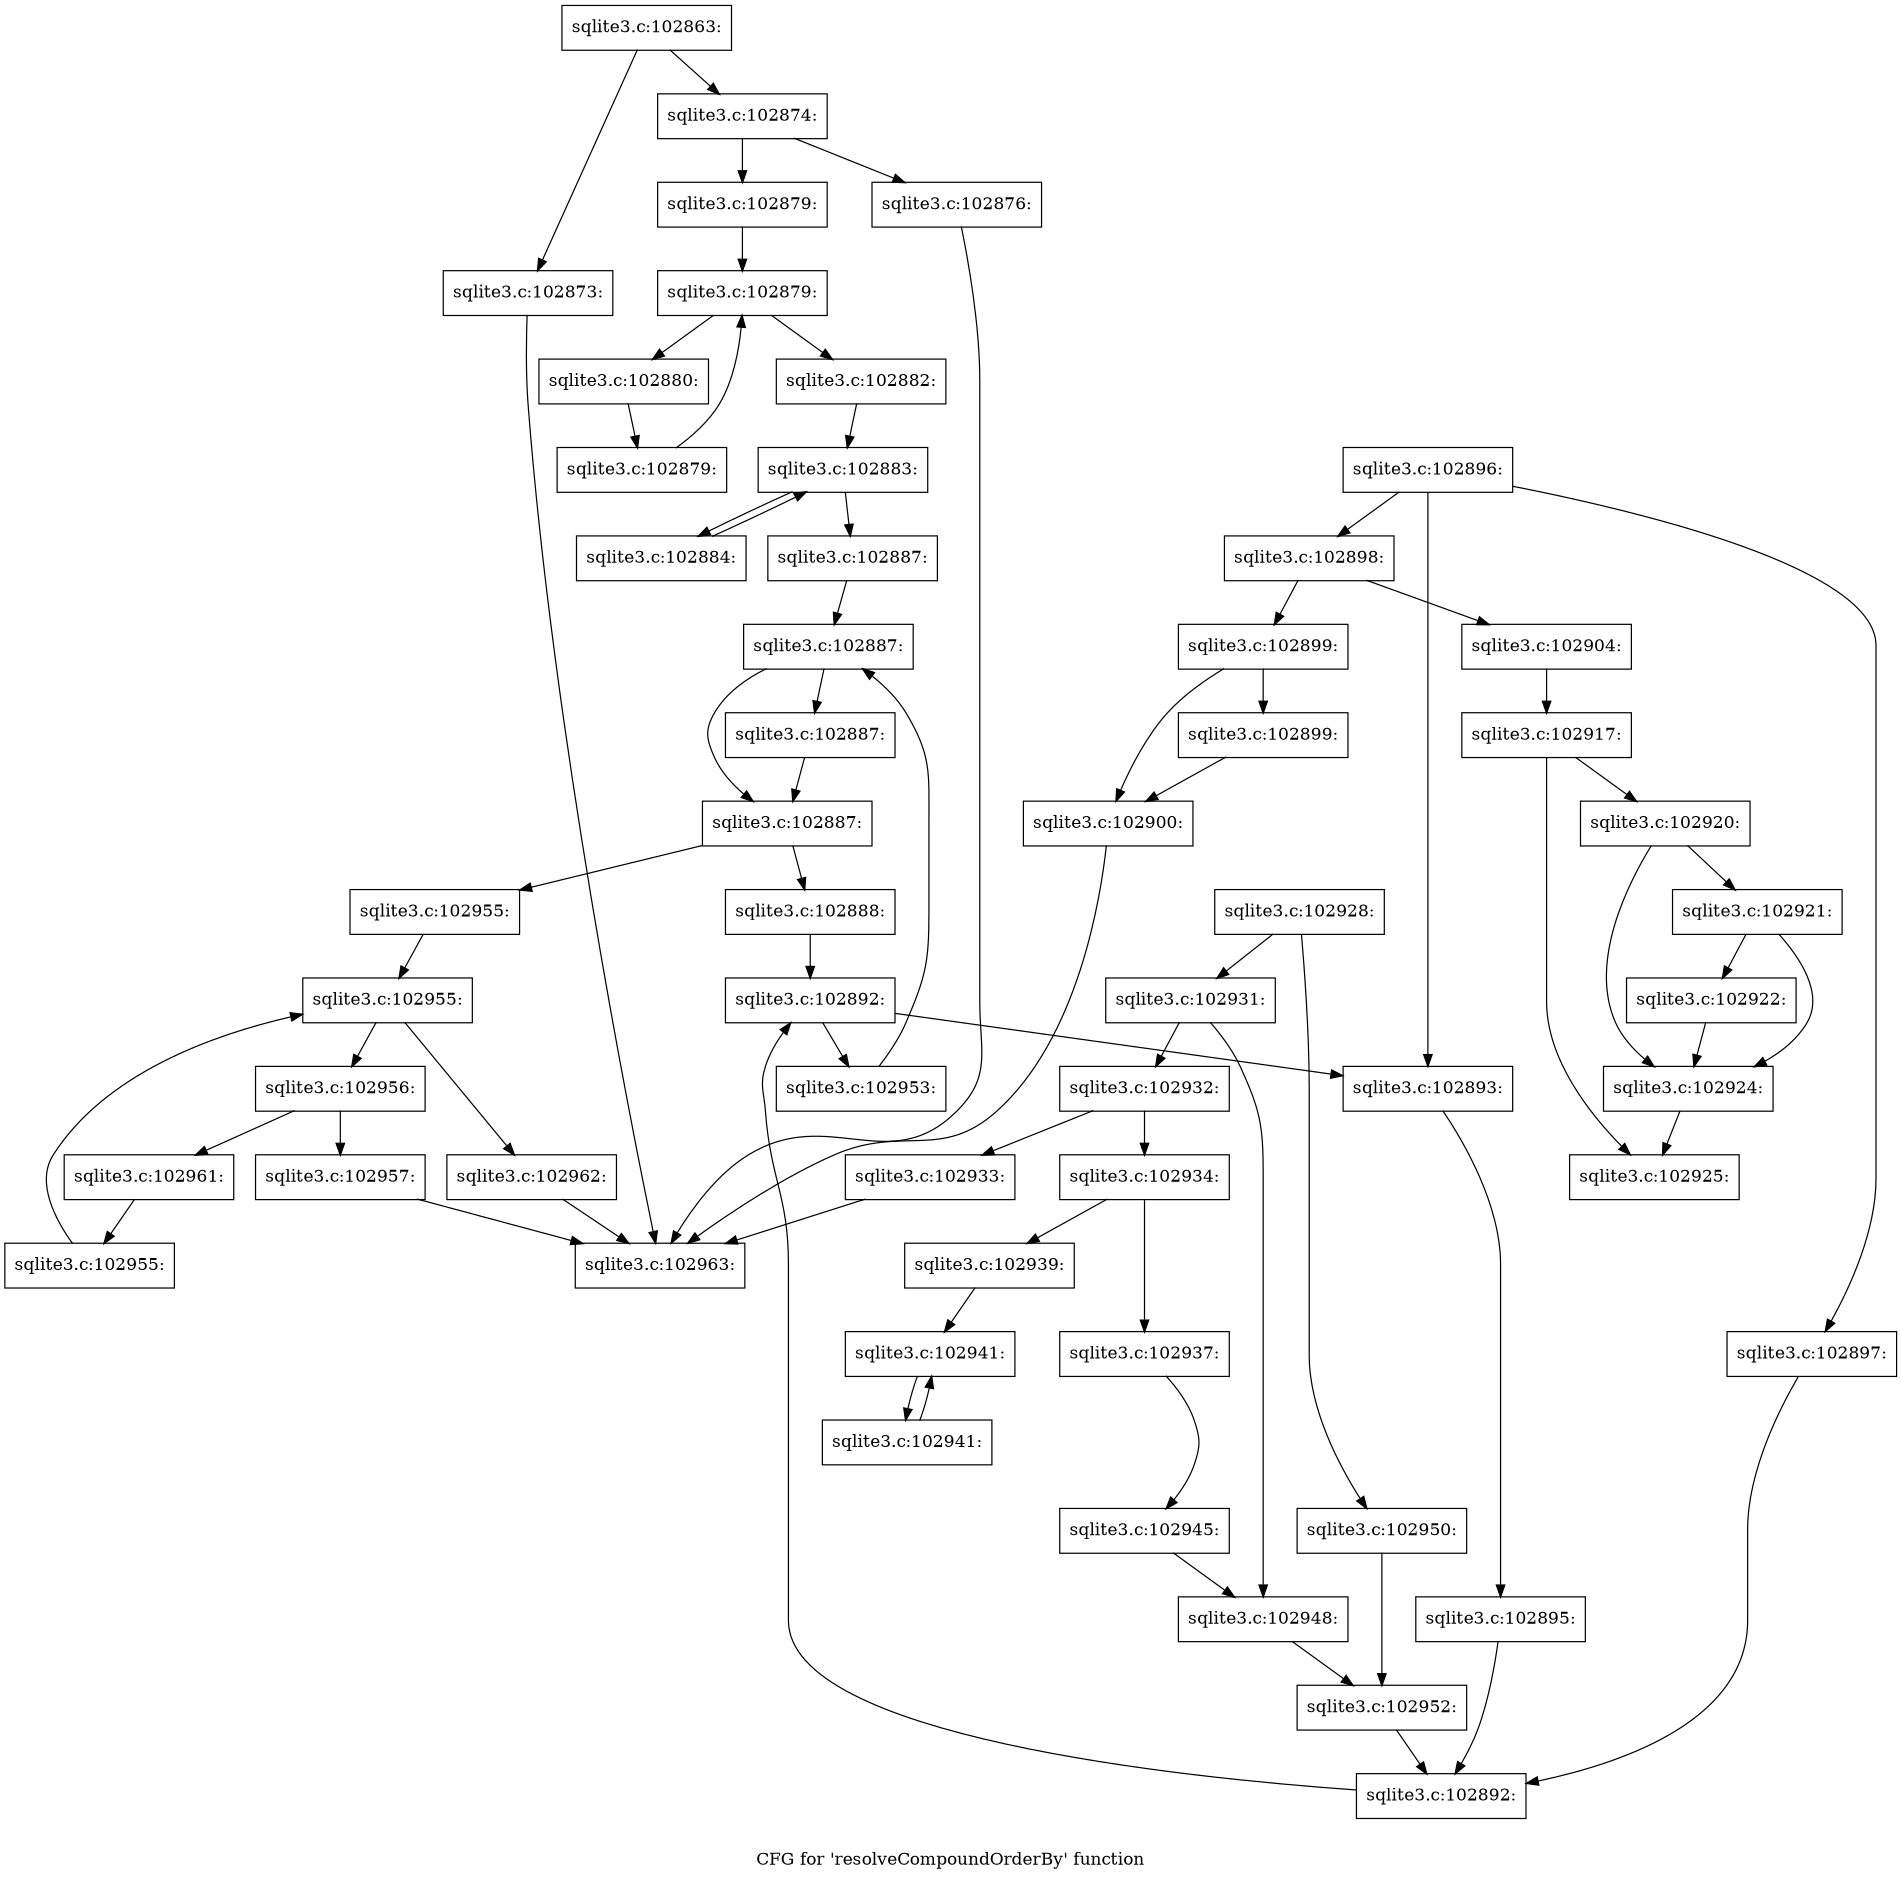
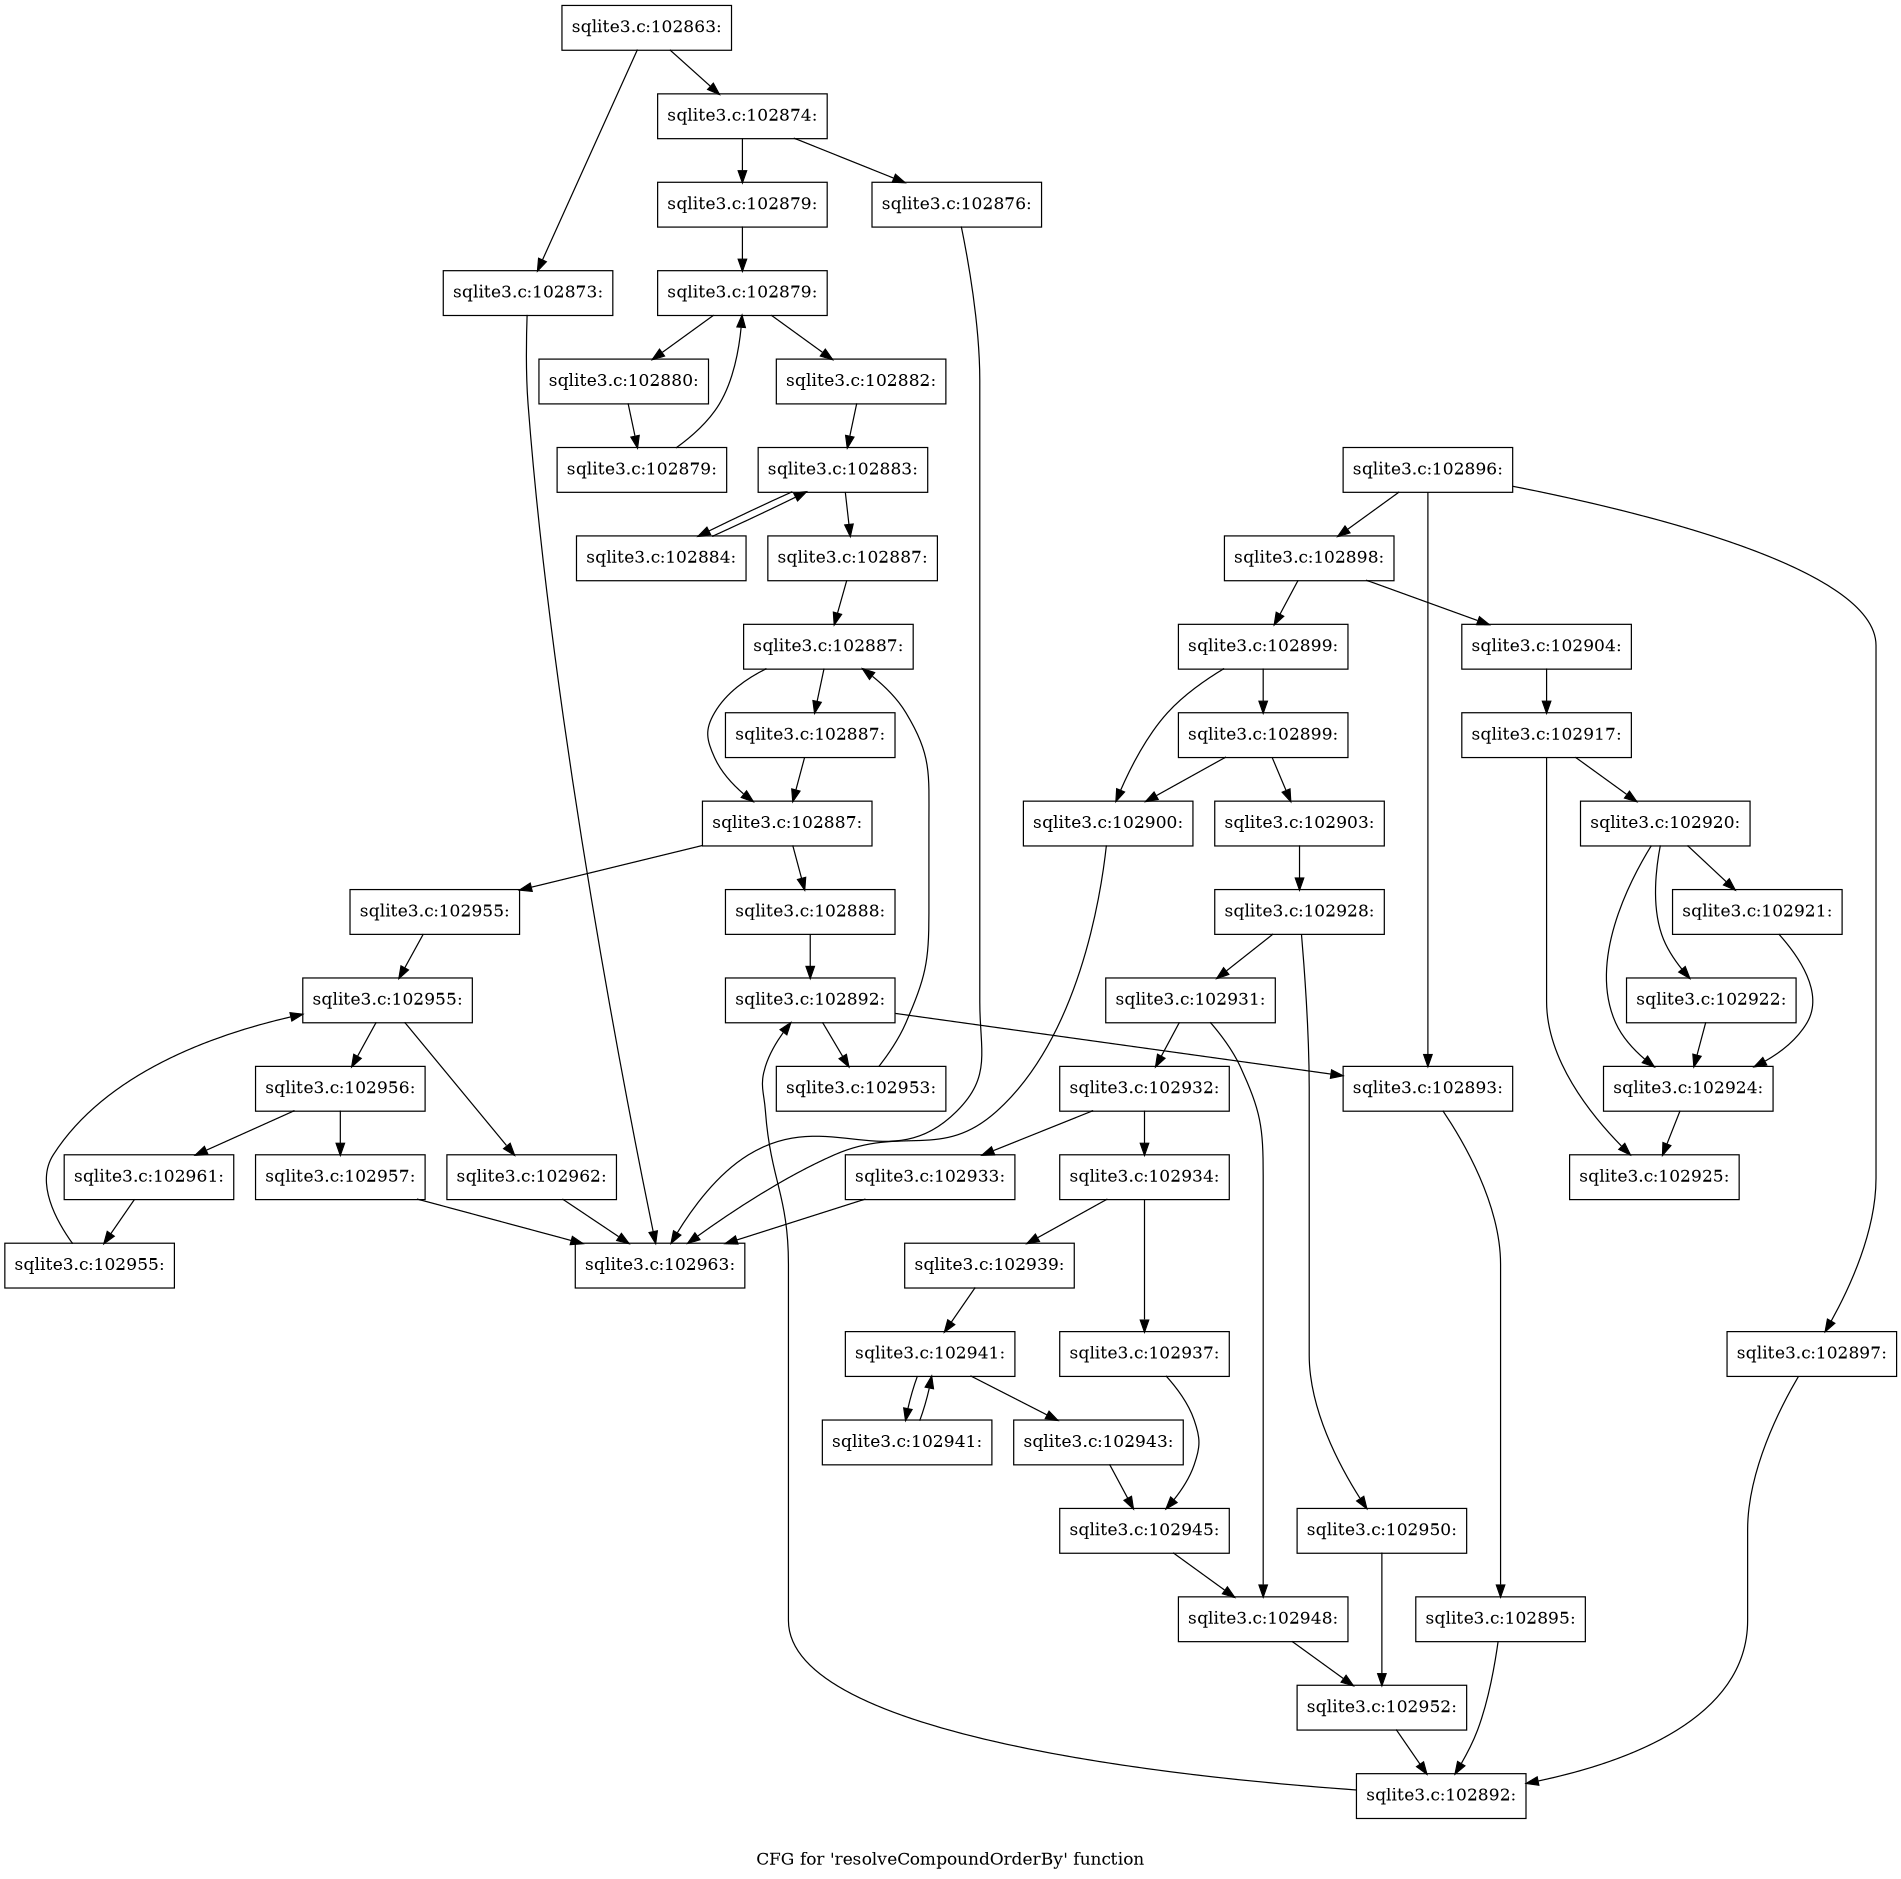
node "sqlite3.c:102903:": added
edge "sqlite3.c:102921:" -> "sqlite3.c:102922:": now "sqlite3.c:102920:" -> "sqlite3.c:102922:"
node "sqlite3.c:102943:": added
